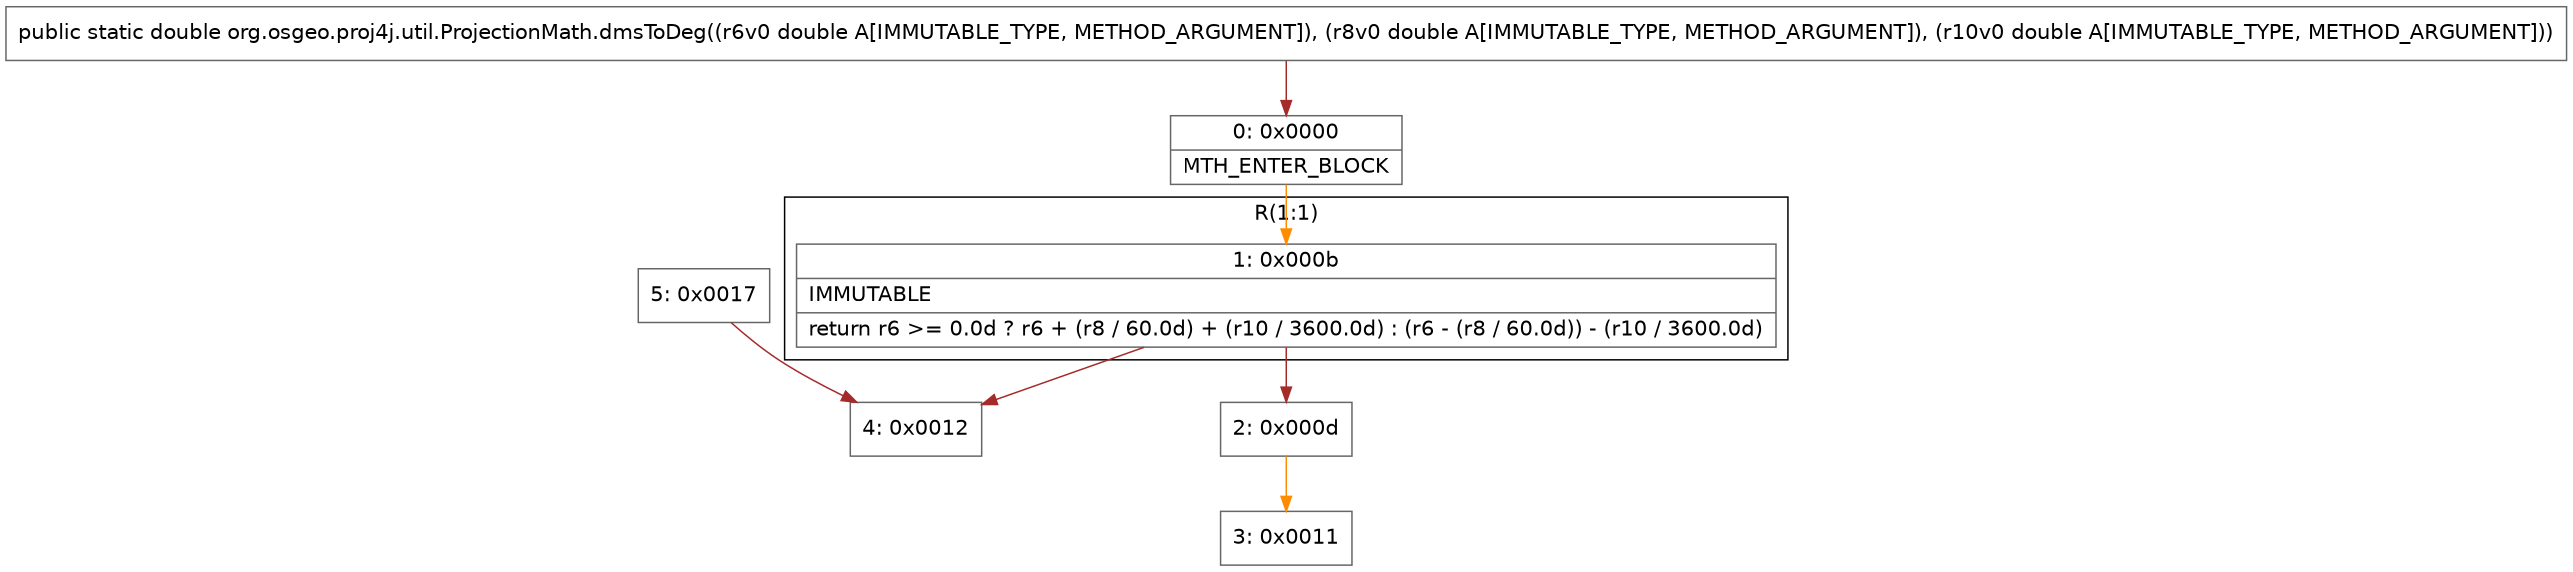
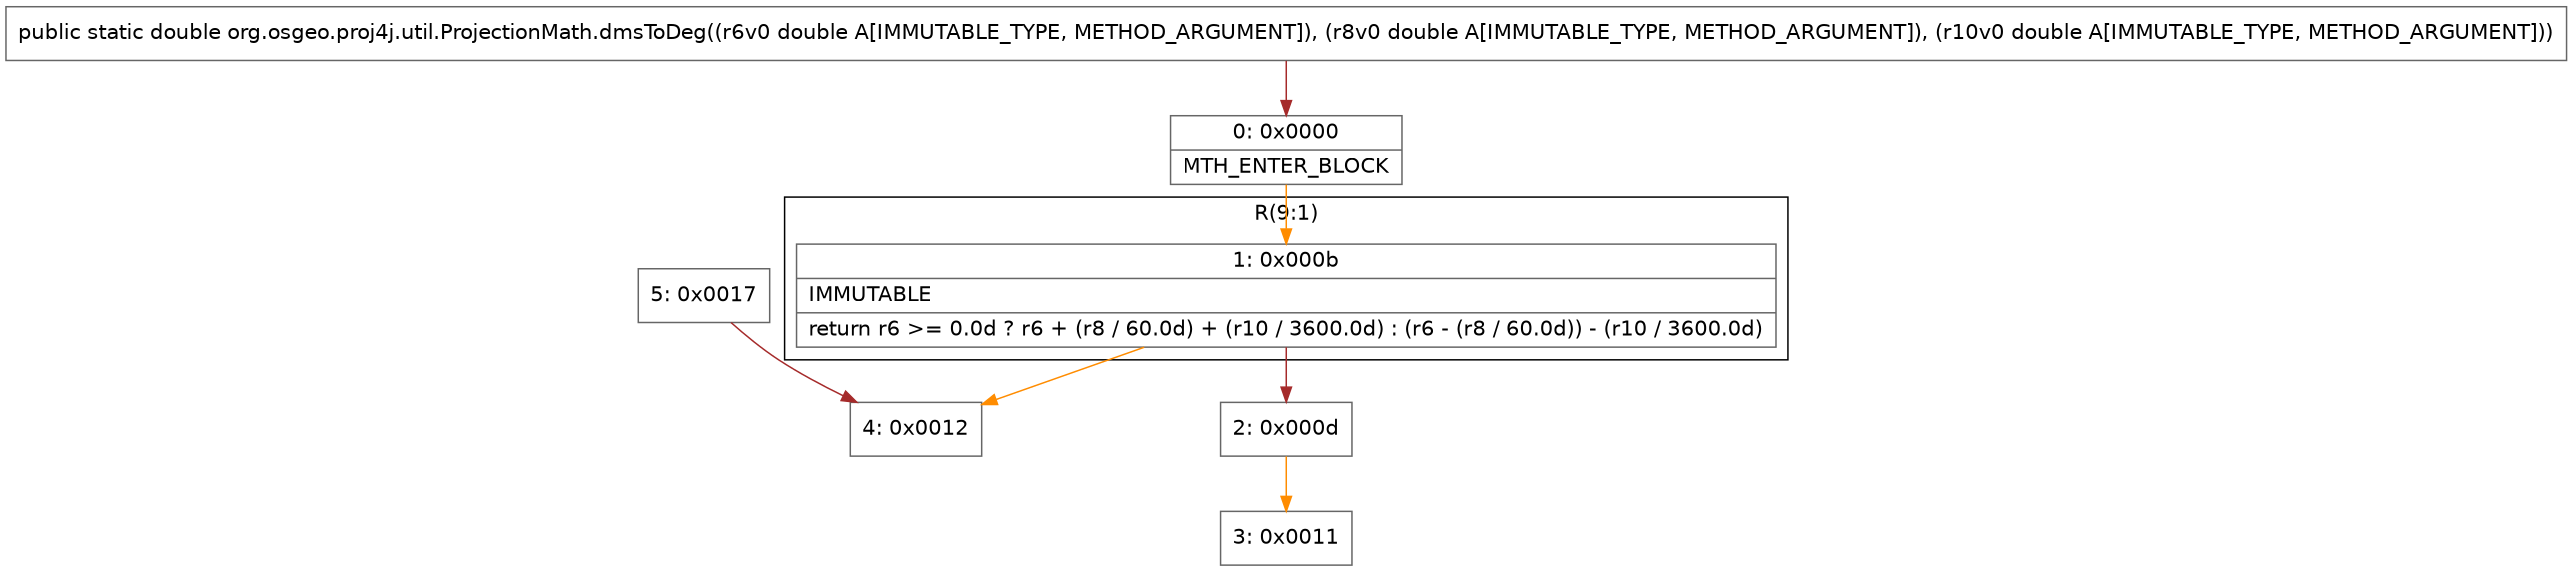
cluster "R(1:1)": label "R(1:1)" -> "R(9:1)"
edge "1: 0x000b" -> "4: 0x0012": color brown -> darkorange
